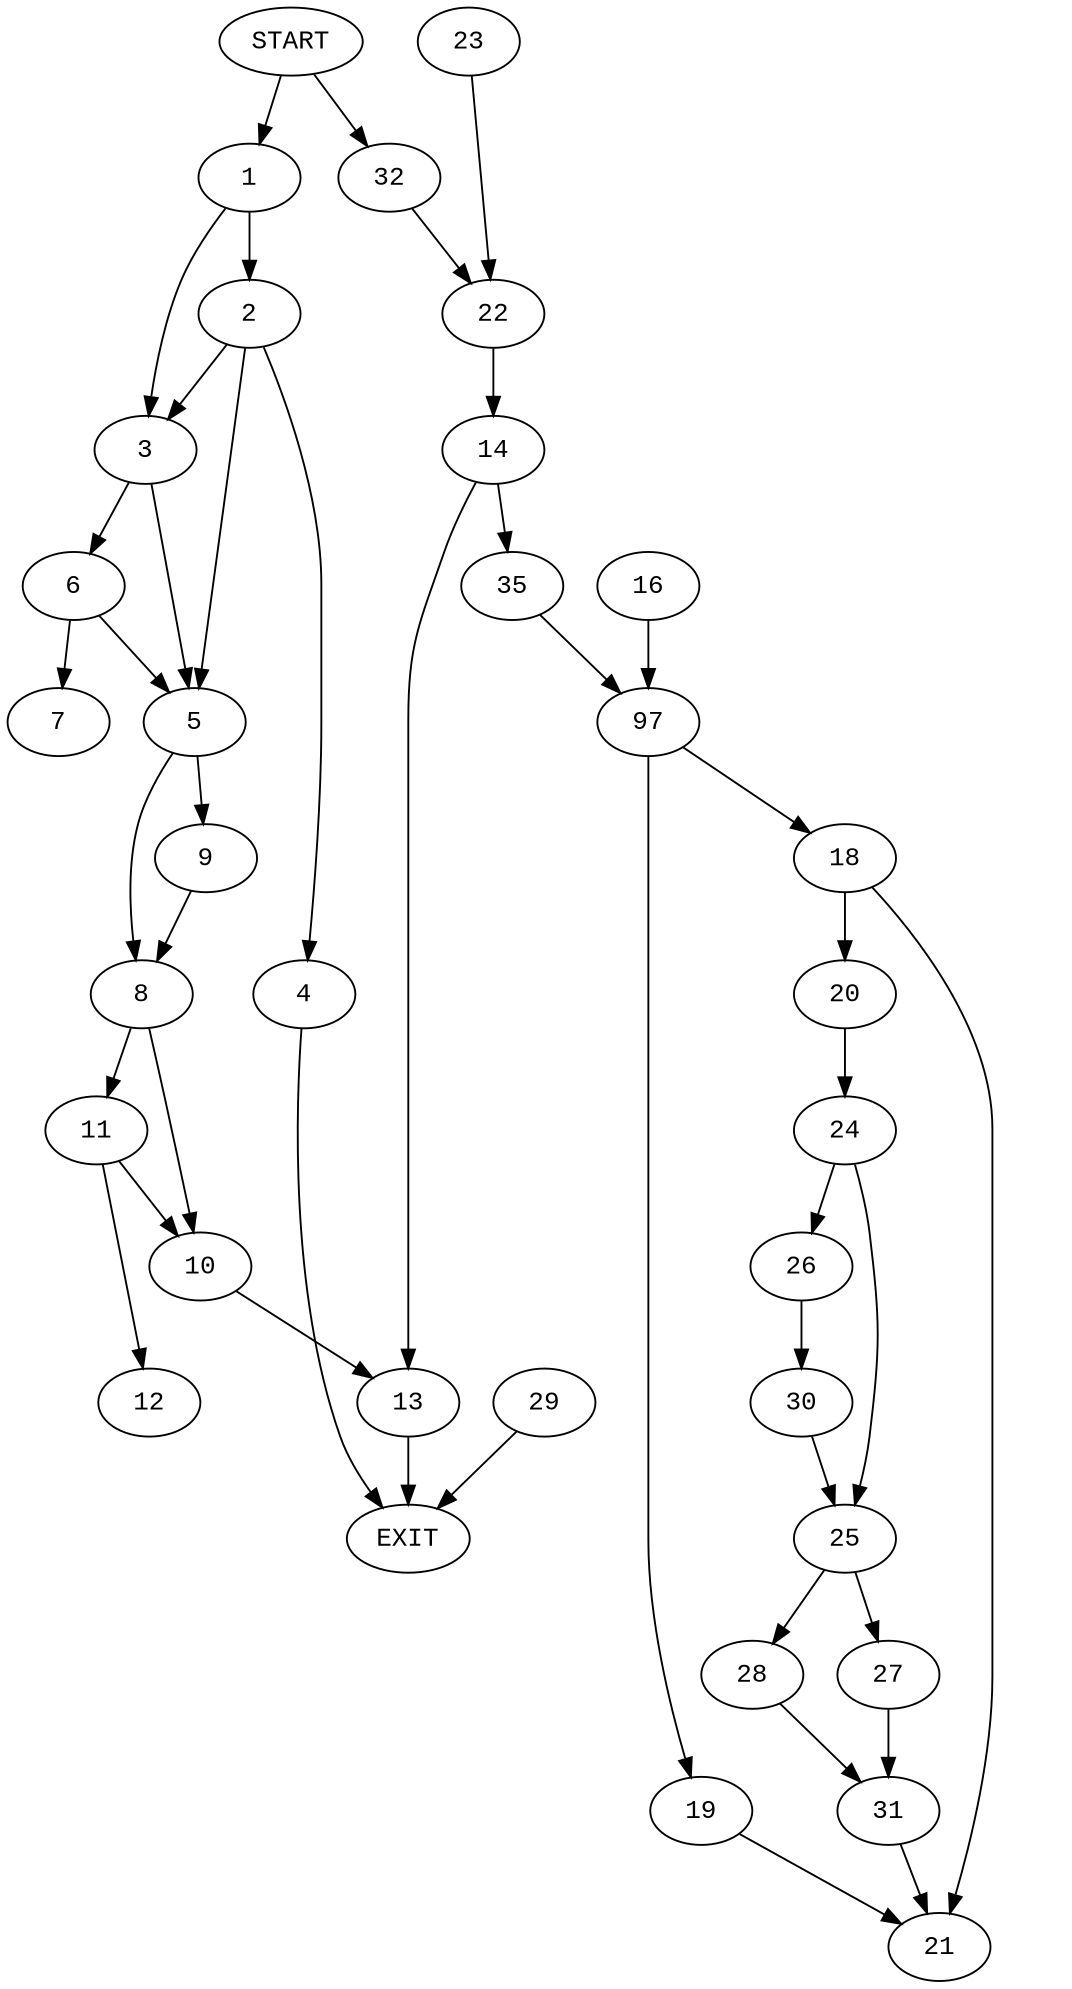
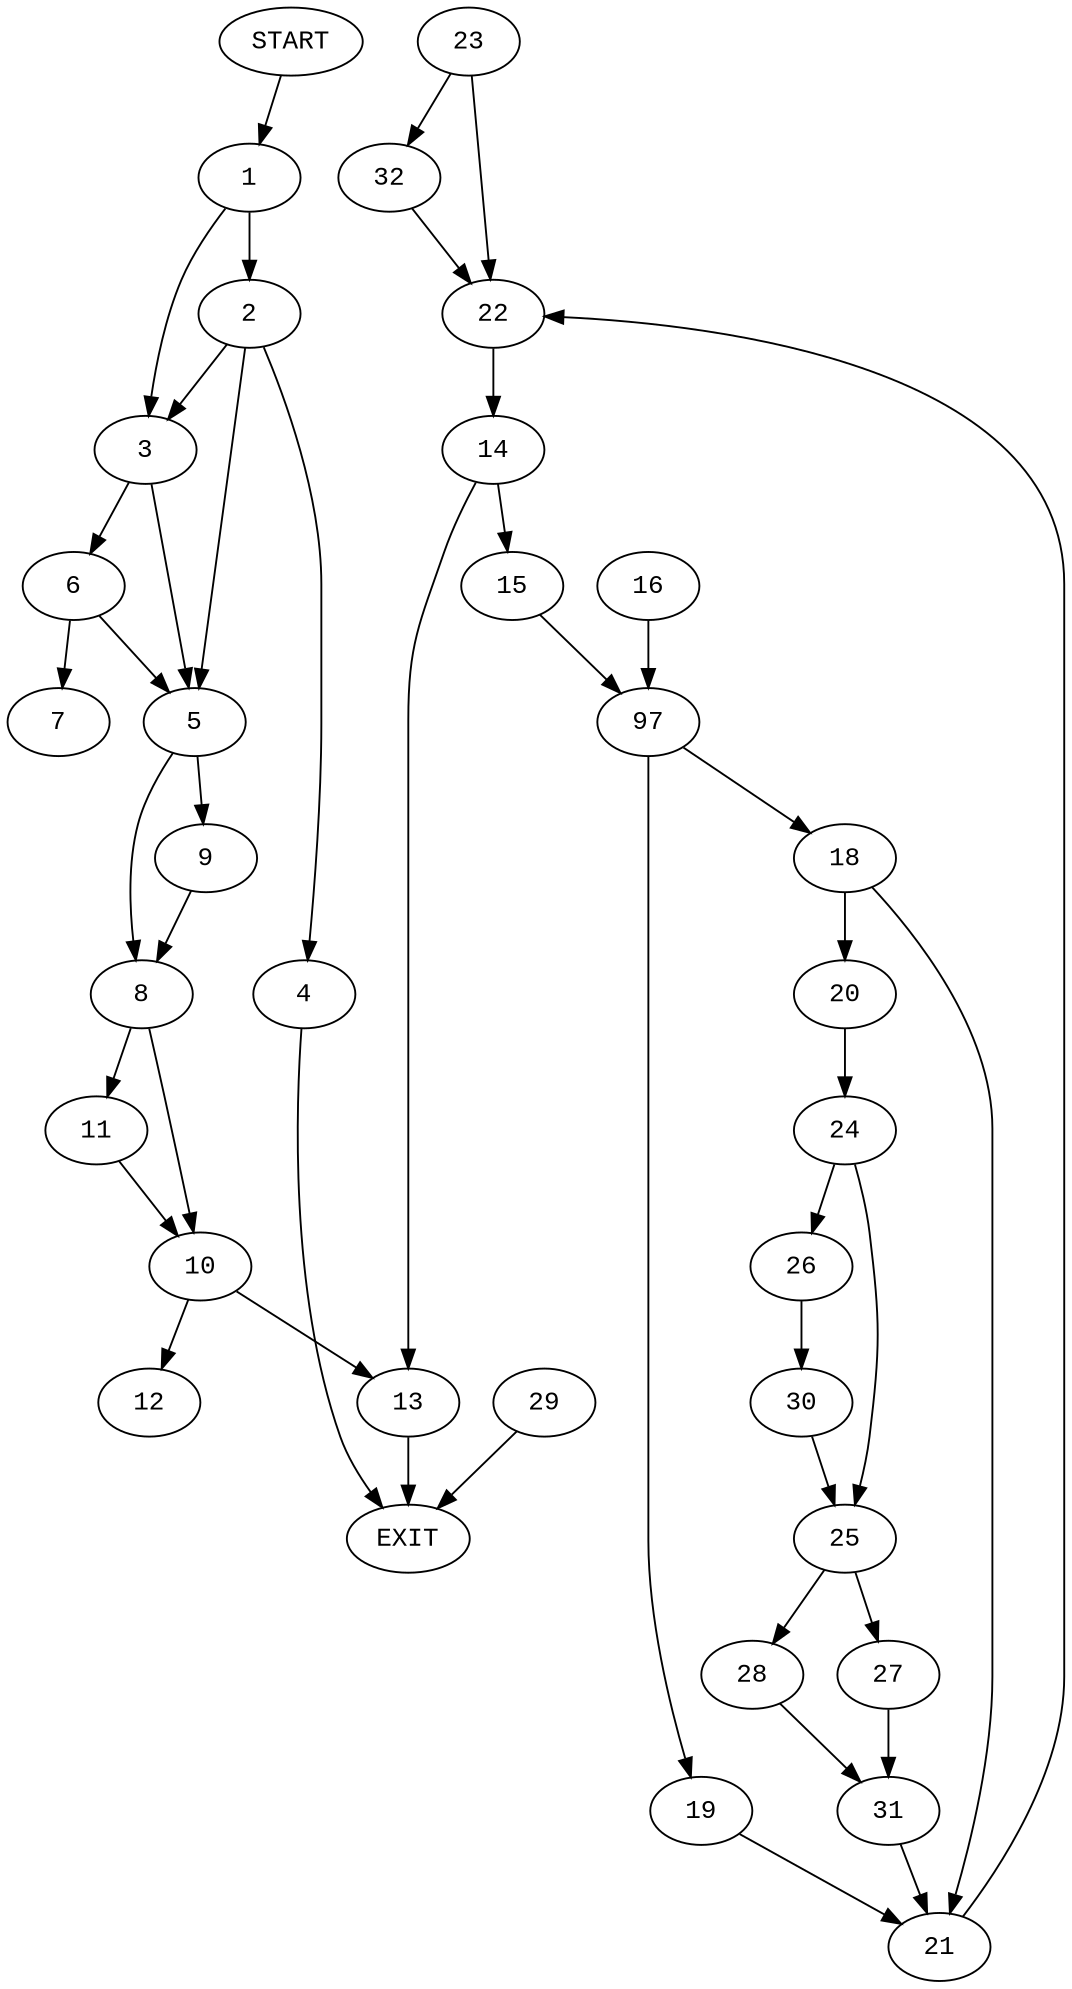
edge "START" -> "32": now "23" -> "32"
node "35": label "35" -> "15"
edge "21" -> "22": added
edge "11" -> "12": now "10" -> "12"
